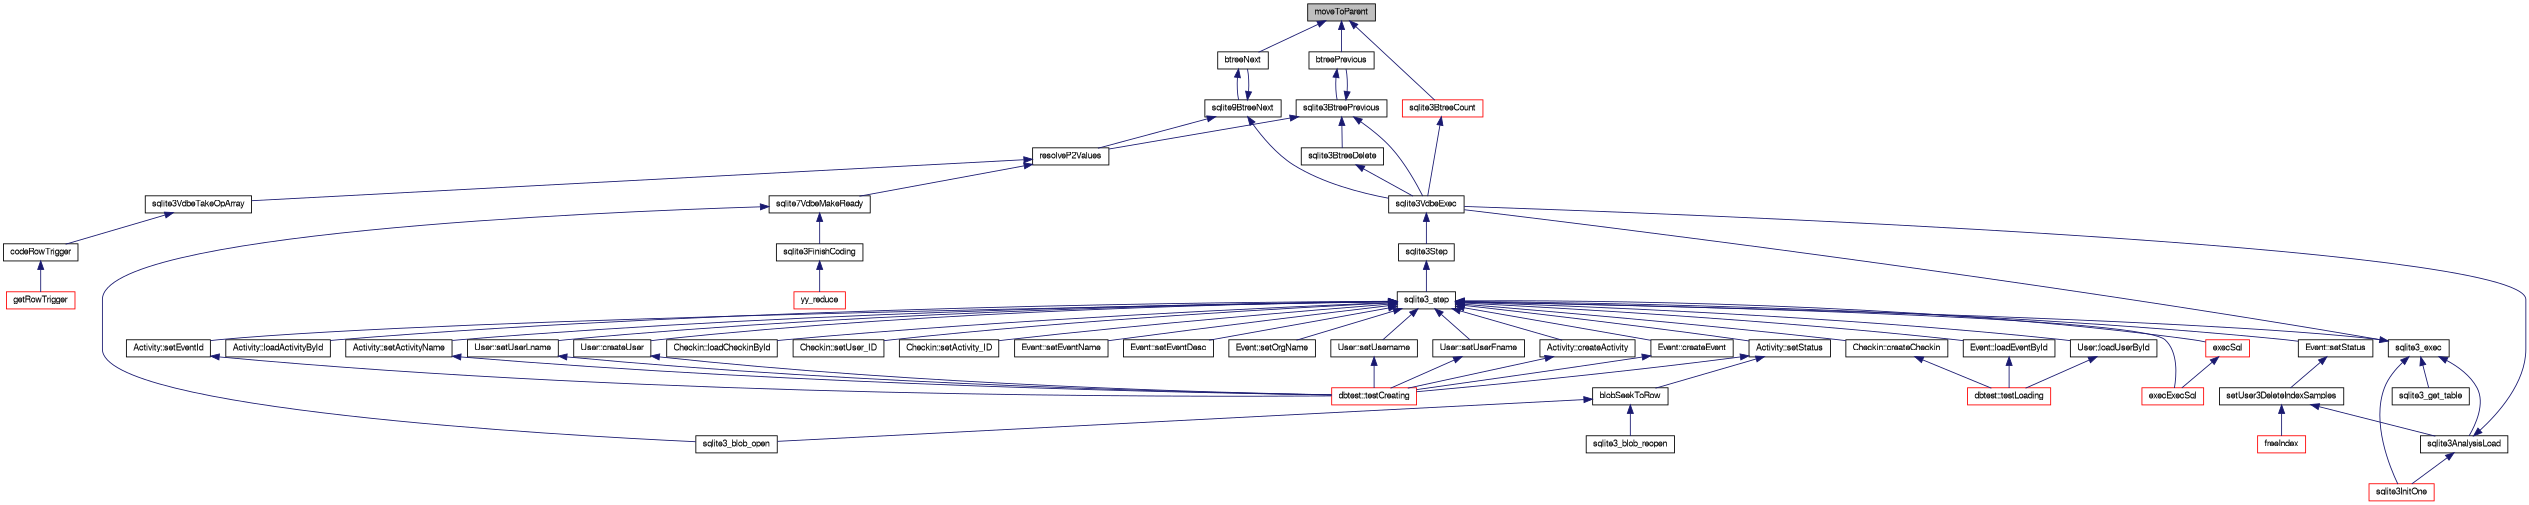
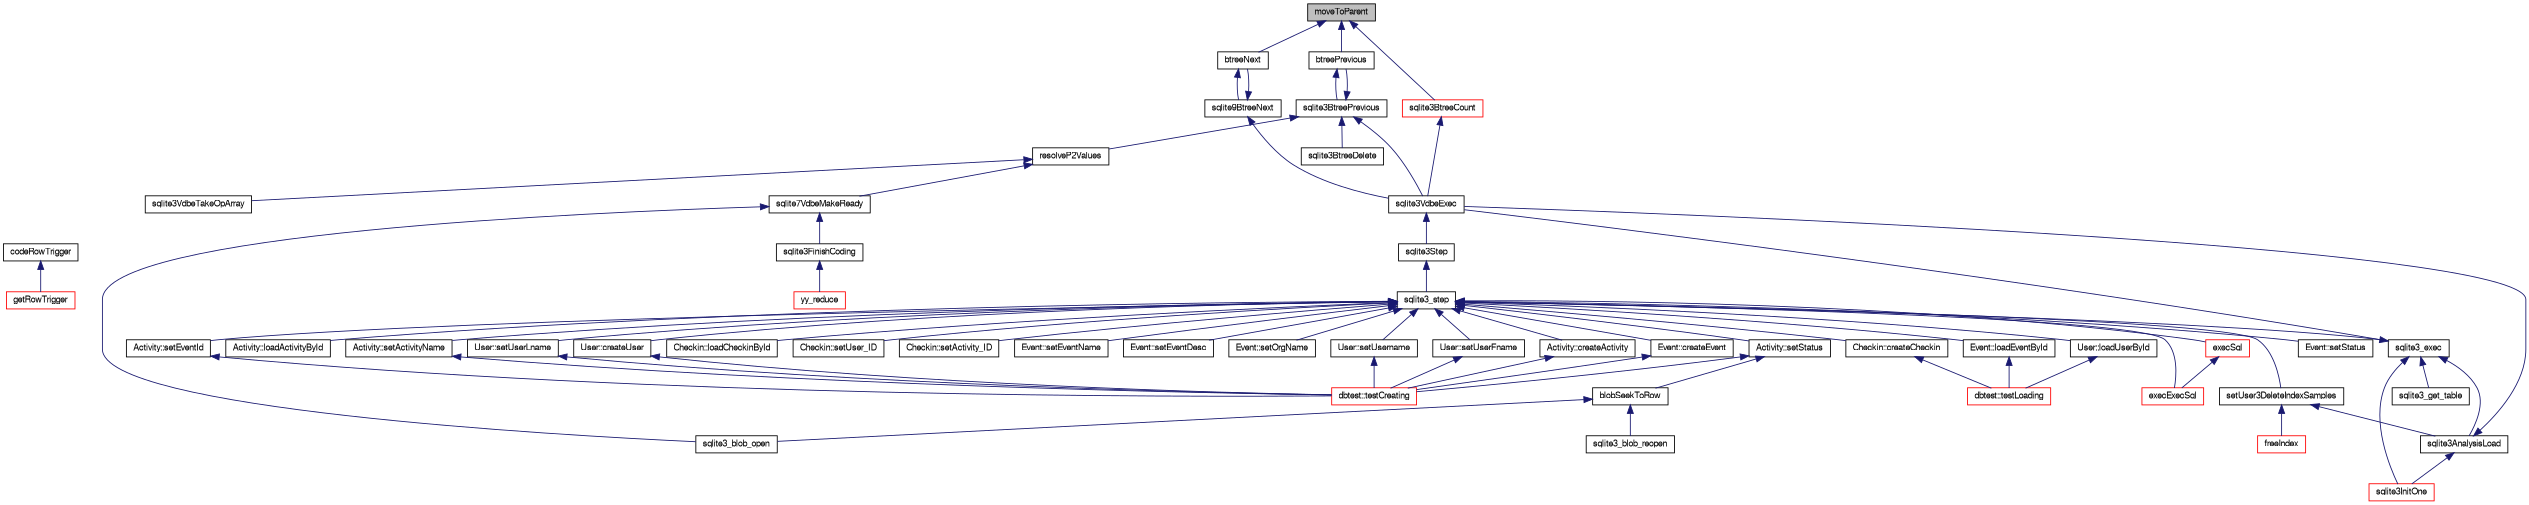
edge "resolveP2Values" -> "sqlite9BtreeNext": removed
edge "sqlite3VdbeExec" -> "sqlite3BtreeDelete": removed
edge "codeRowTrigger" -> "sqlite3VdbeTakeOpArray": removed
edge "setUser3DeleteIndexSamples" -> "Event::setStatus": now "setUser3DeleteIndexSamples" -> "sqlite3_step"
